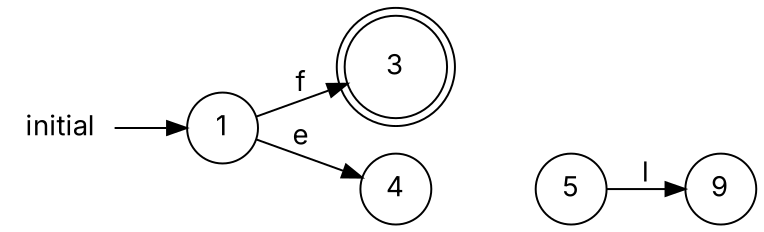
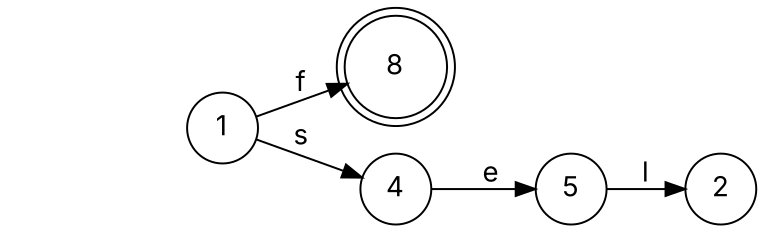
node "3": label "3" -> "8"
node "initial": removed
edge "1" -> "4": label "e" -> "s"
edge "4" -> "5": added, label "e"
node "9": label "9" -> "2"
